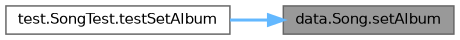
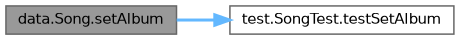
edge "test.SongTest.testSetAlbum" -> "data.Song.setAlbum": reversed
